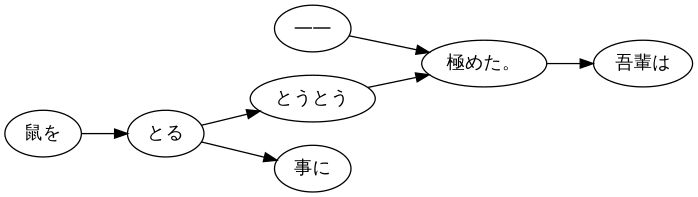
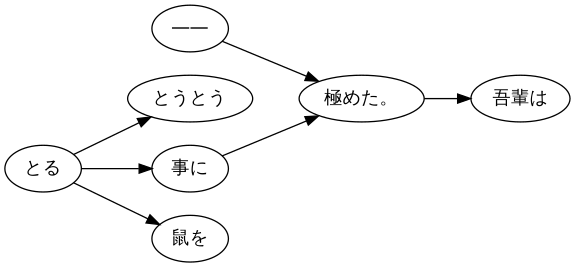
edge "とうとう" -> "極めた。": now "事に" -> "極めた。"
edge "鼠を" -> "とる": reversed
